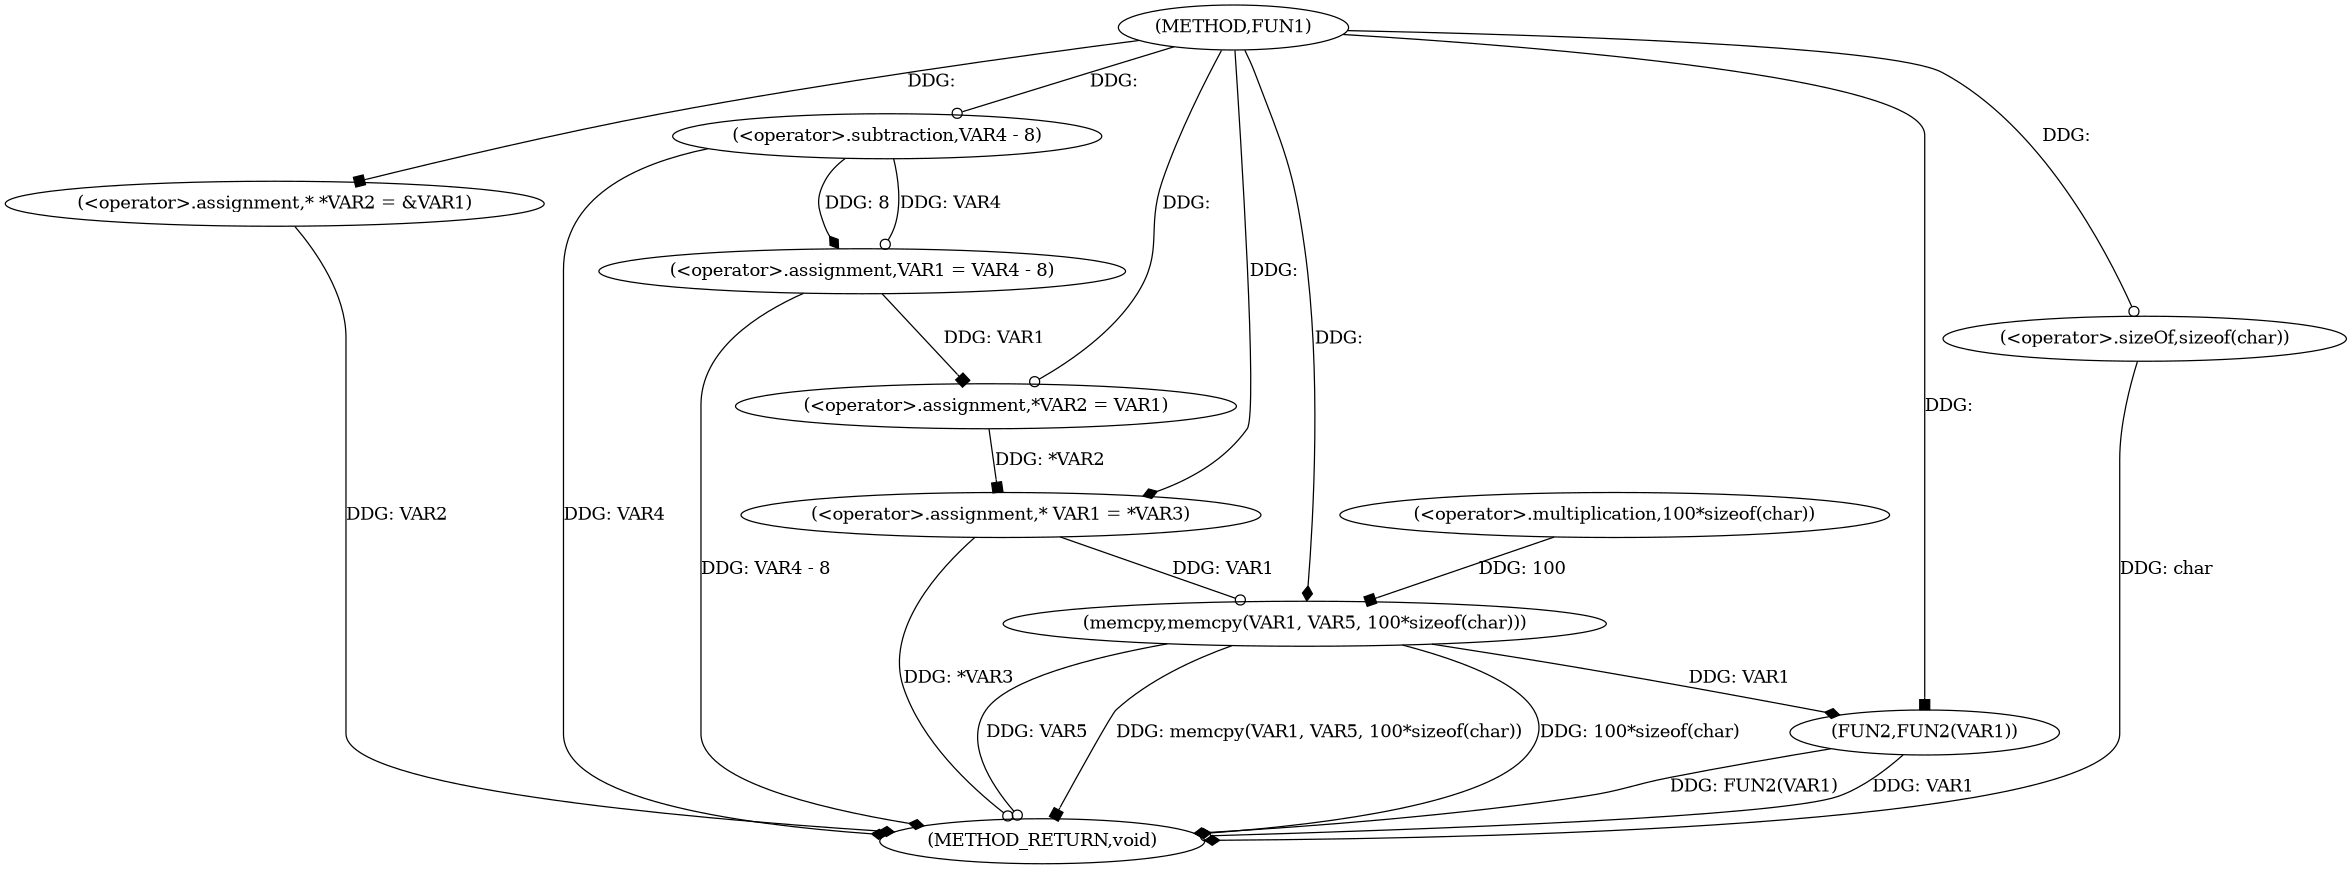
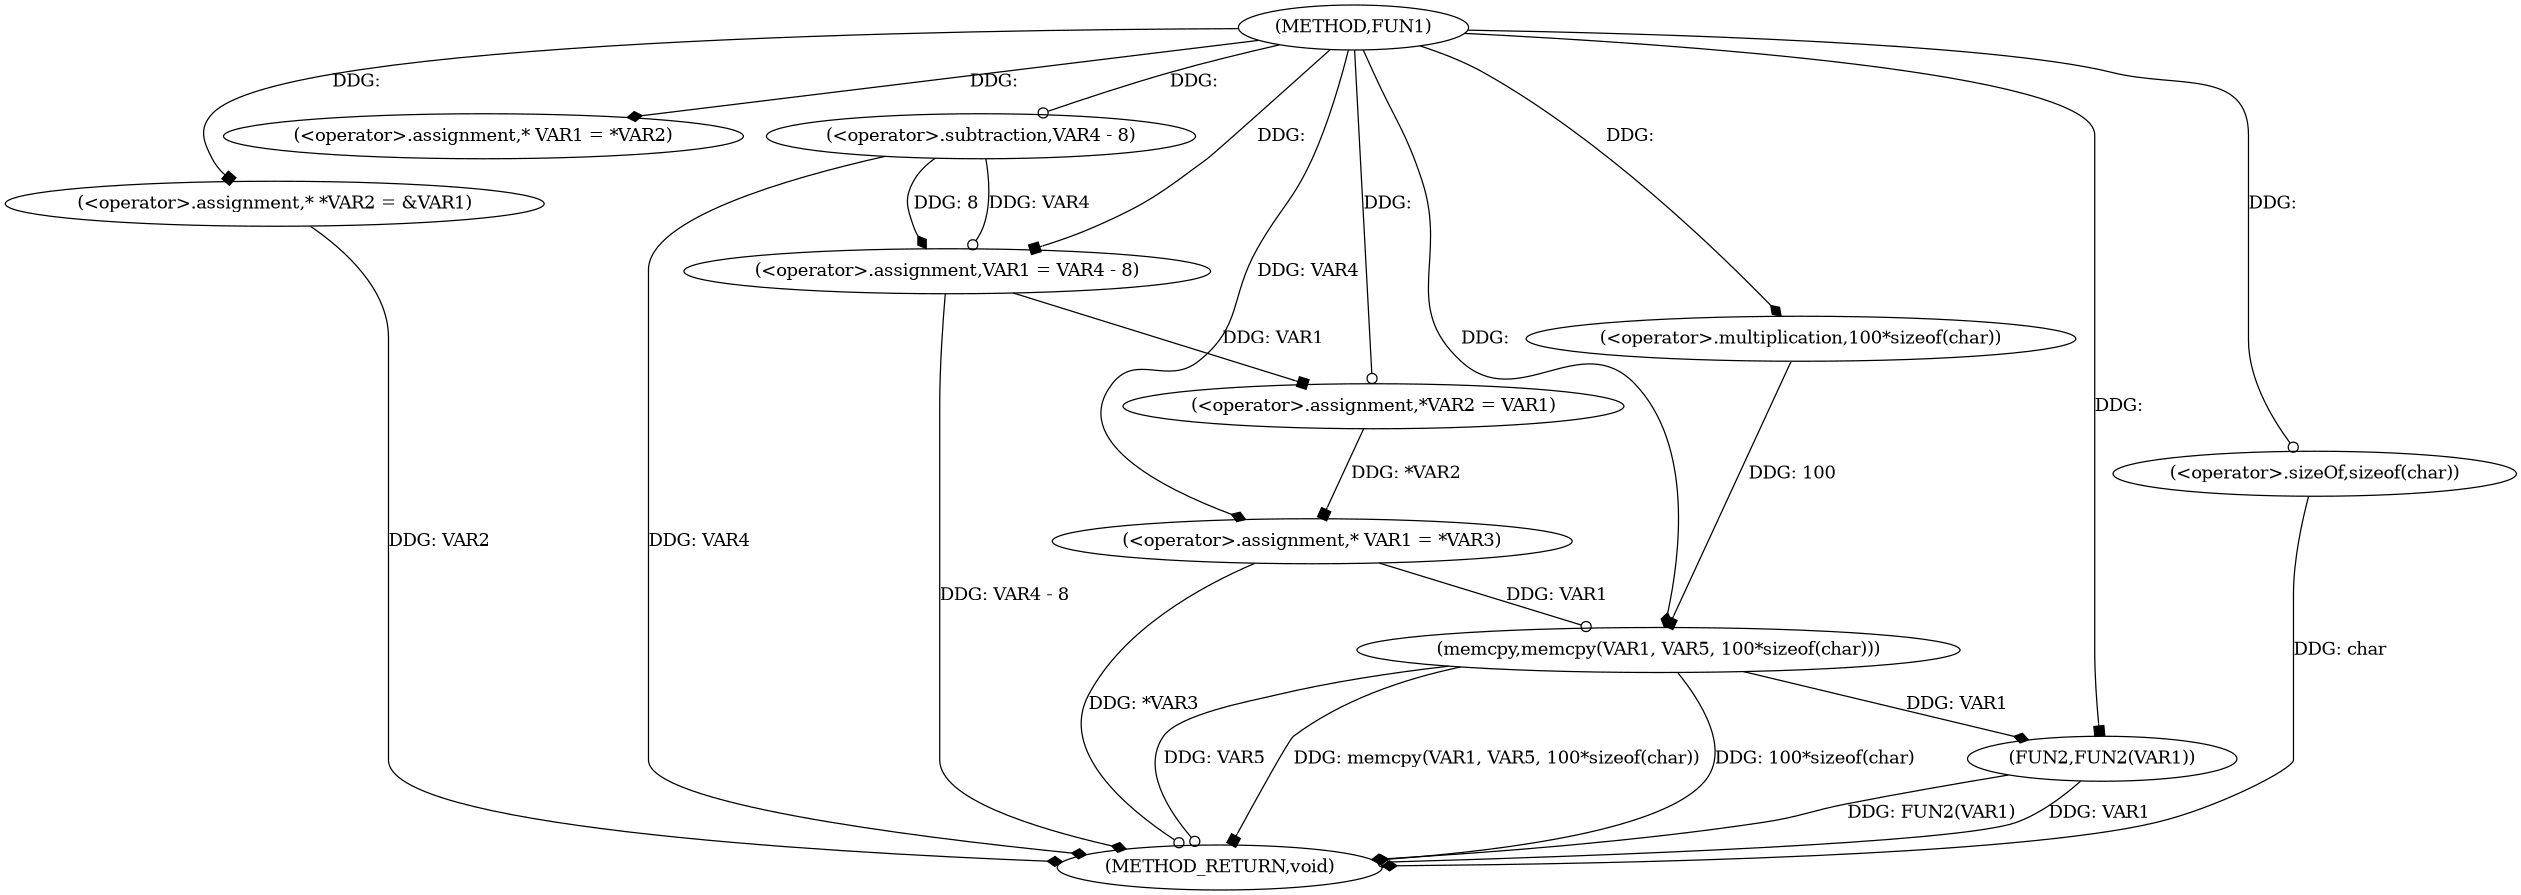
node "(<operator>.assignment,* VAR1 = *VAR2)": added
edge "(METHOD,FUN1)" -> "(<operator>.multiplication,100*sizeof(char))": added, label "DDG:"
edge "(METHOD,FUN1)" -> "(<operator>.assignment,VAR1 = VAR4 - 8)": added, label "DDG:"
edge "(METHOD,FUN1)" -> "(<operator>.assignment,* VAR1 = *VAR3)": label "DDG: " -> "DDG: VAR4"
